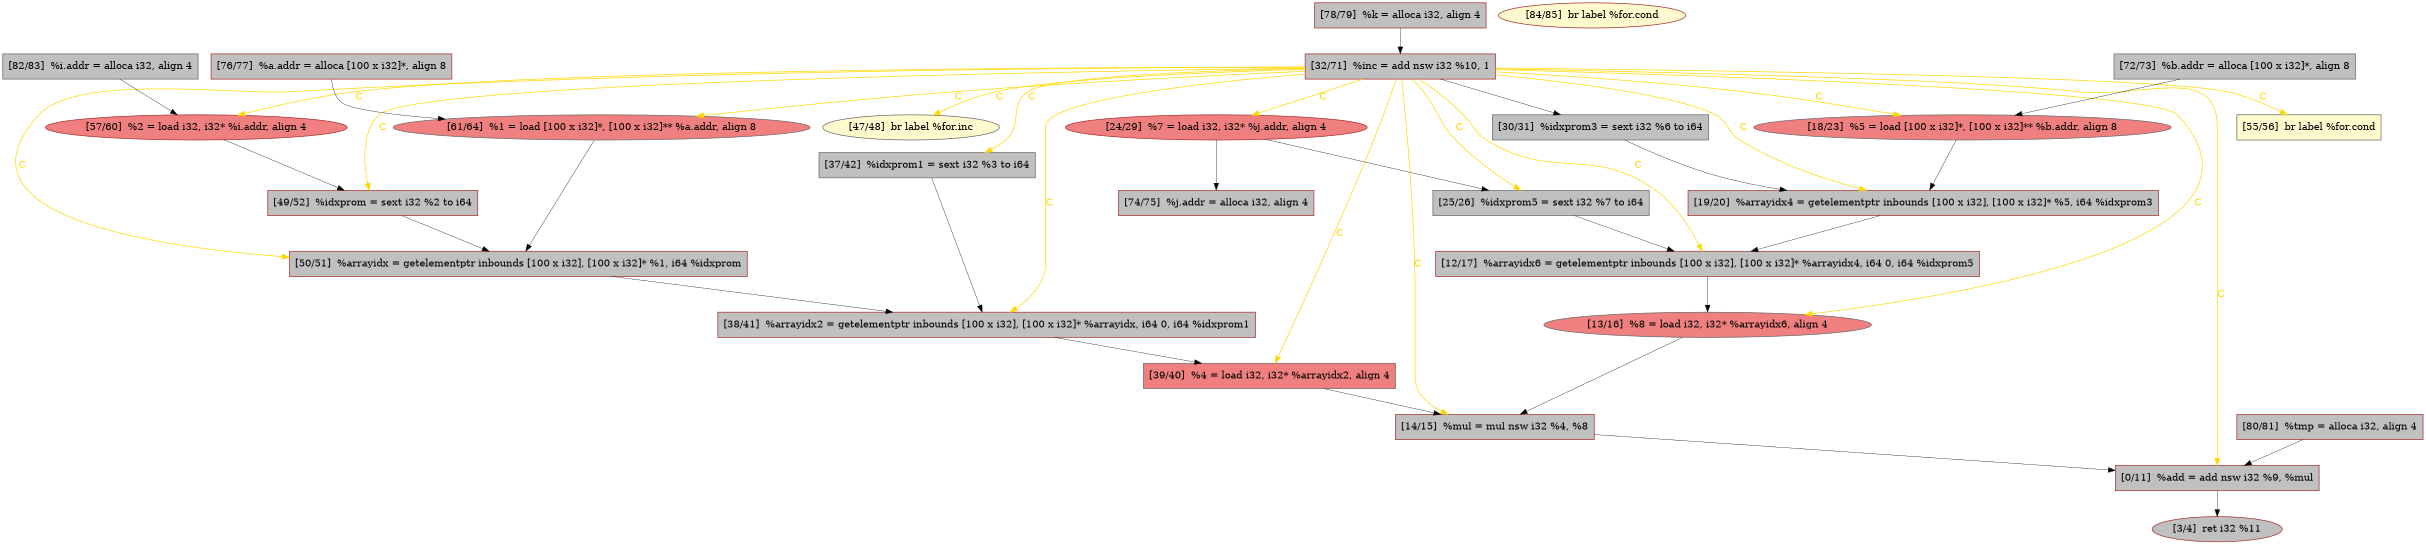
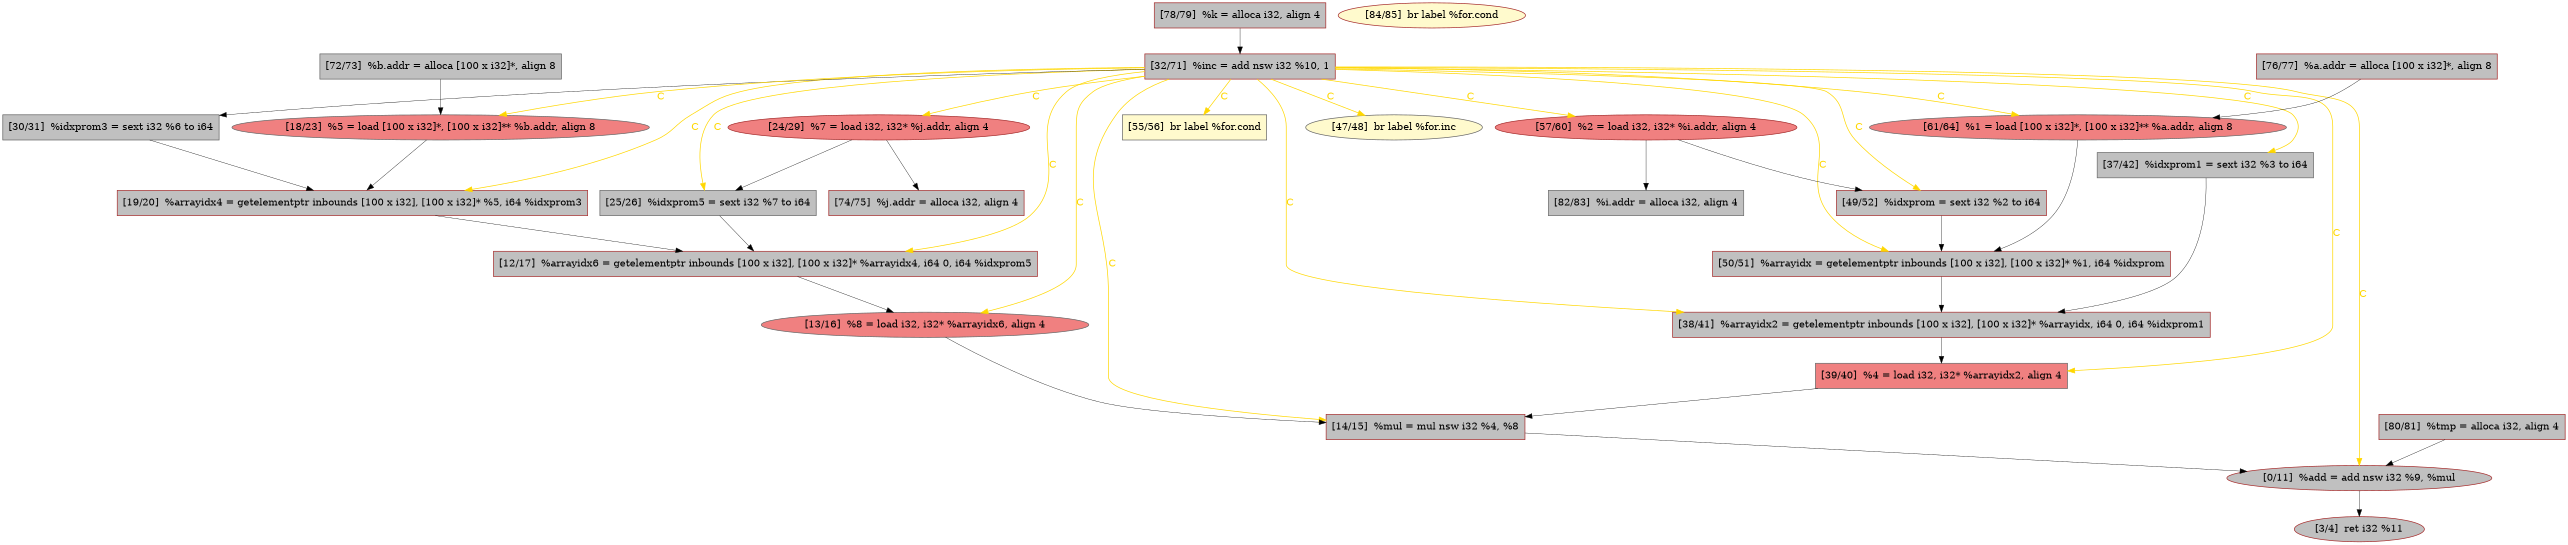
edge "[82/83]  %i.addr = alloca i32, align 4" -> "[57/60]  %2 = load i32, i32* %i.addr, align 4": reversed
node "[0/11]  %add = add nsw i32 %9, %mul": shape box -> ellipse
